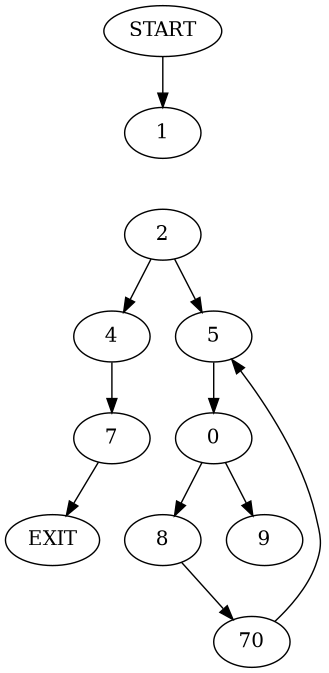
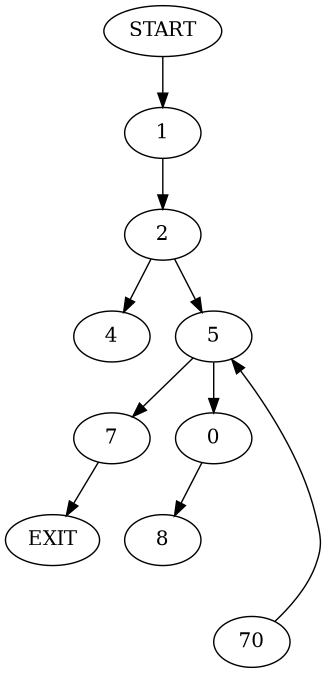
edge "1" -> "2": added
edge "4" -> "7": now "5" -> "7"
node "9": removed
edge "8" -> "70": removed
